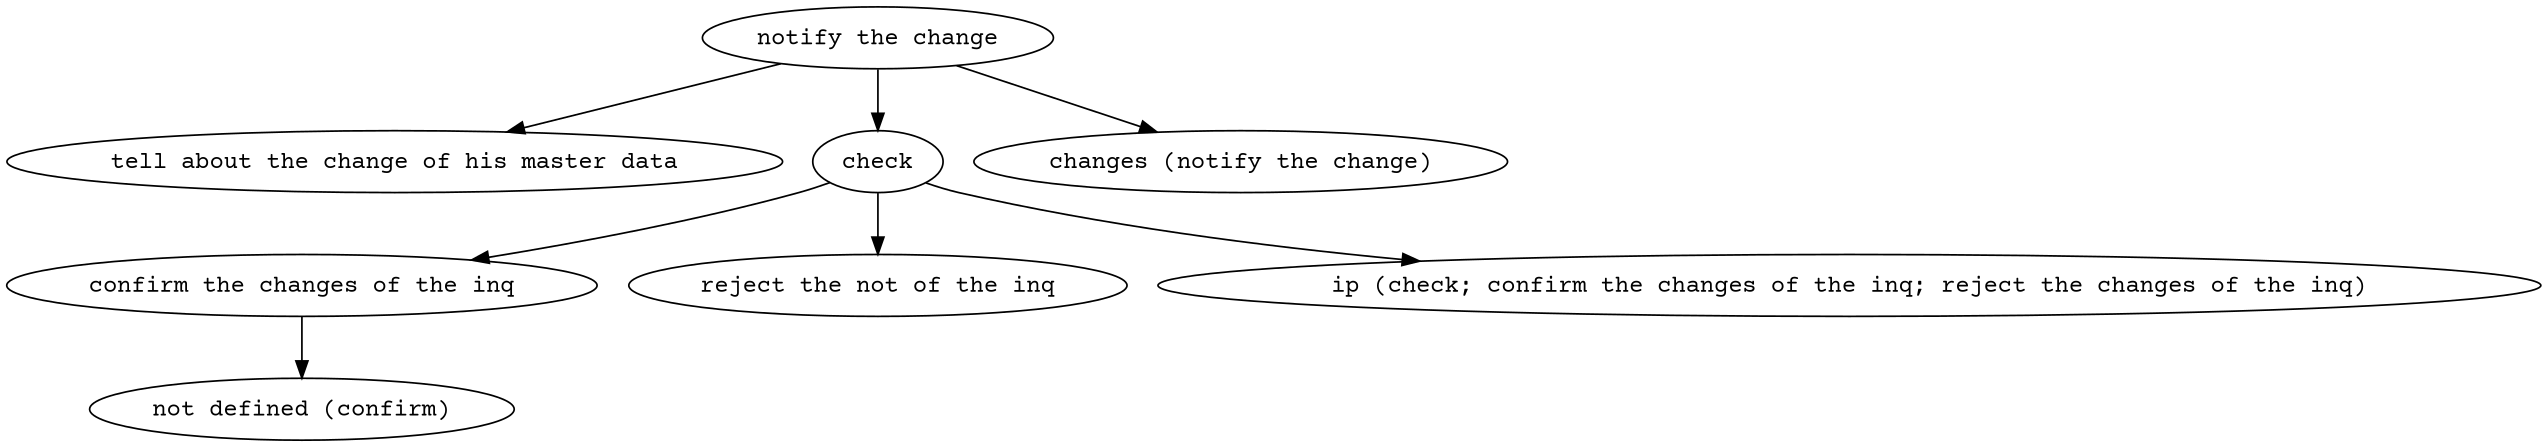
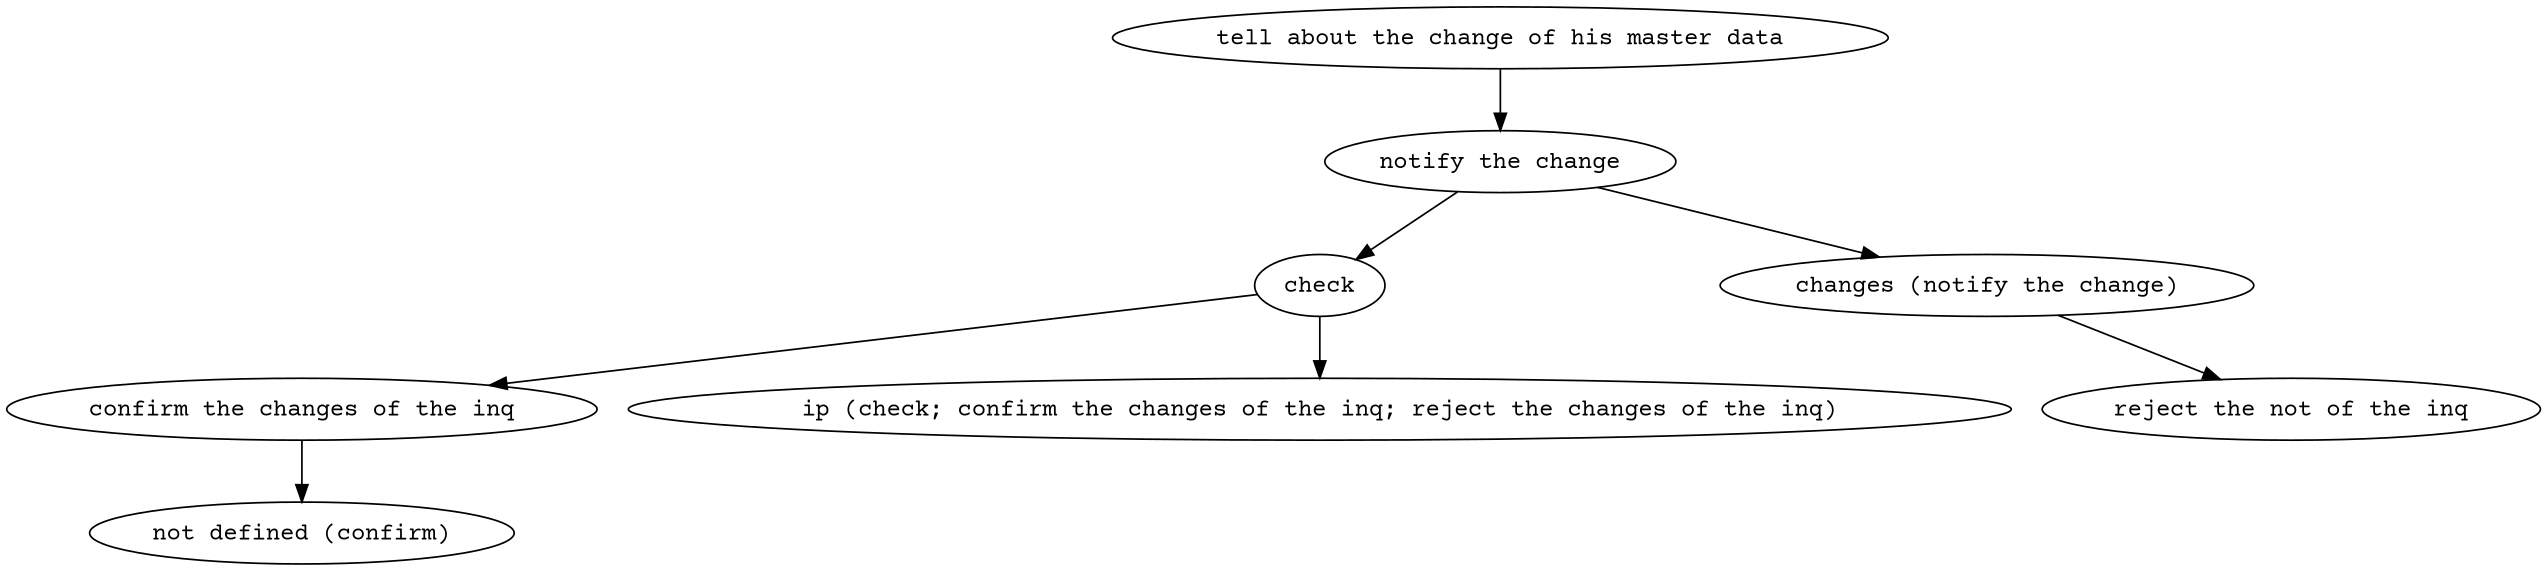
edge "notify the change" -> "tell about the change of his master data": reversed
edge "check" -> "reject the not of the inq": now "changes (notify the change)" -> "reject the not of the inq"
